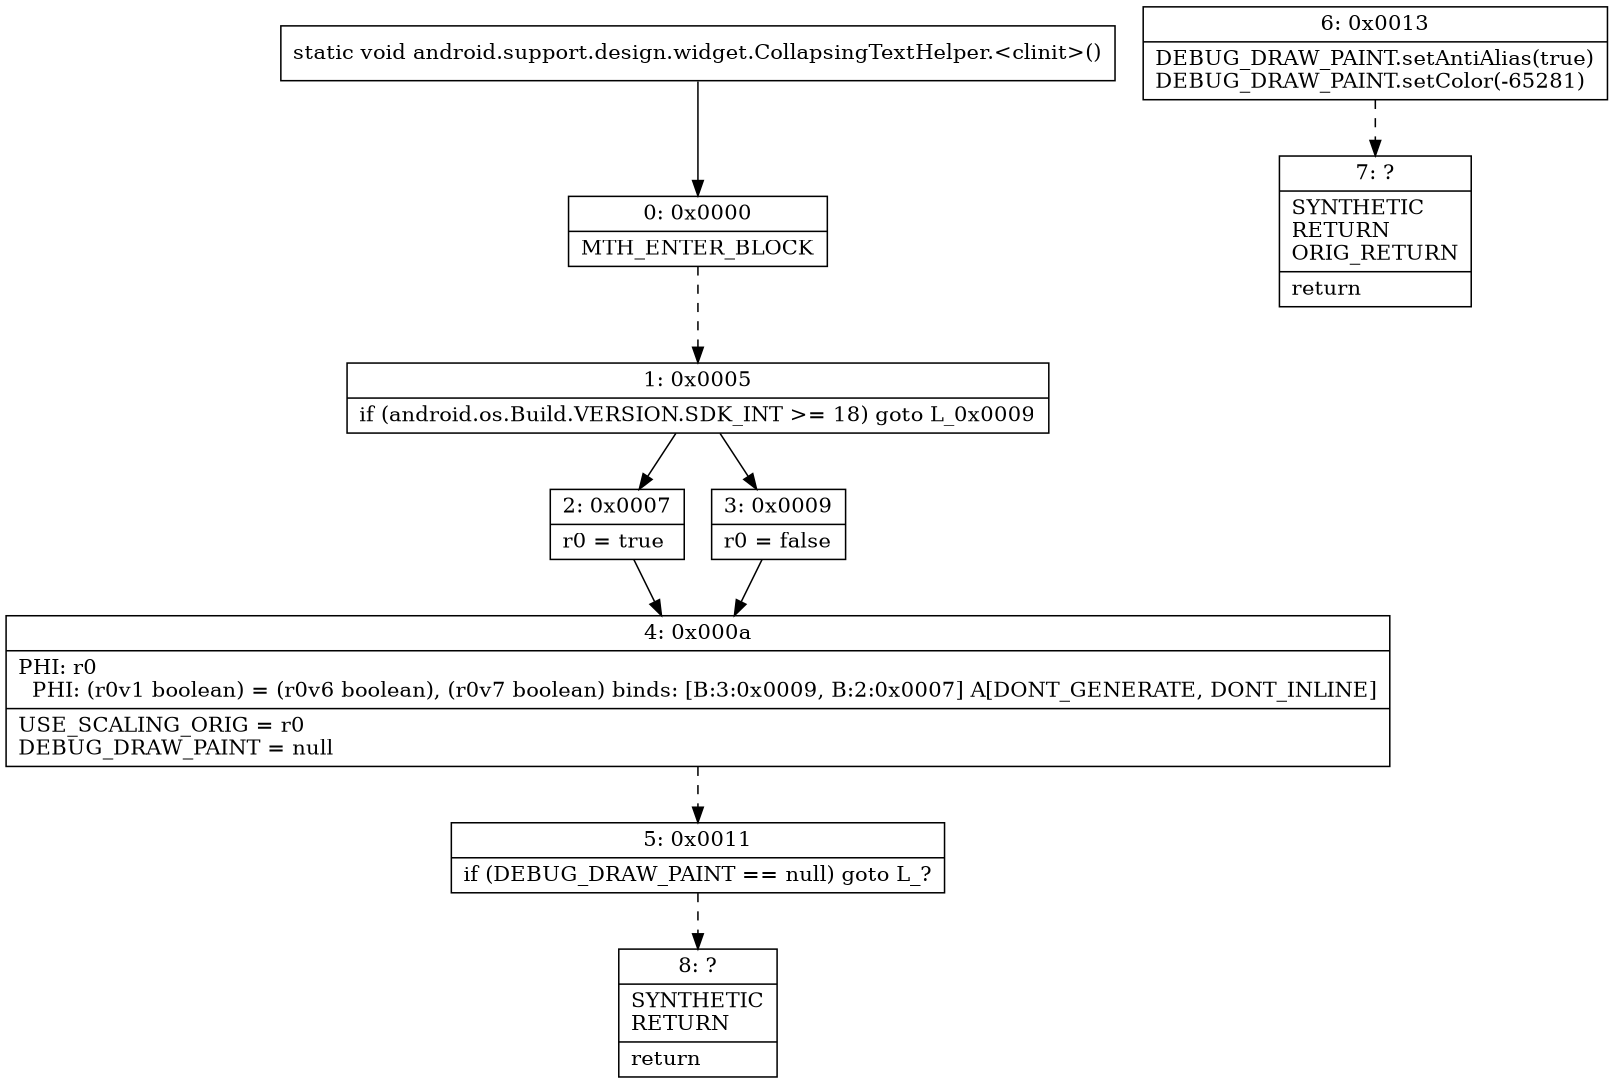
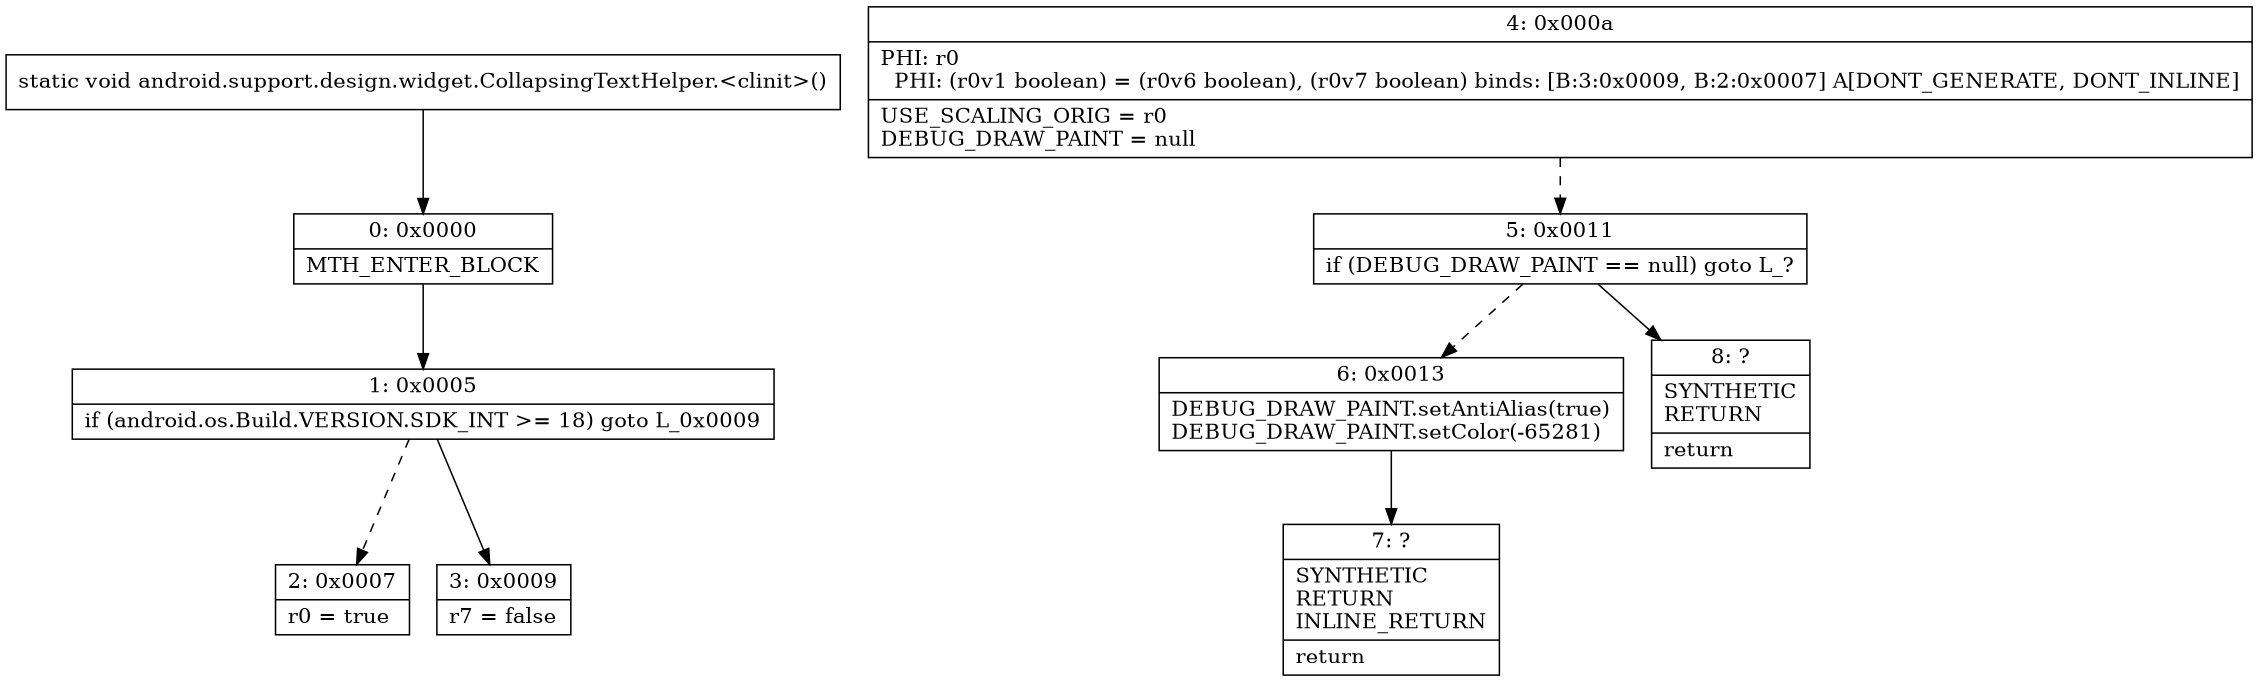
edge "6: 0x0013" -> "7: ?": style dashed -> solid
node "7: ?": text "ORIG_RETURN" -> "INLINE_RETURN"
edge "0: 0x0000" -> "1: 0x0005": style dashed -> solid
edge "5: 0x0011" -> "6: 0x0013": added
edge "1: 0x0005" -> "2: 0x0007": style solid -> dashed
node "3: 0x0009": text "r0 = false" -> "r7 = false"
edge "2: 0x0007" -> "4: 0x000a": removed
edge "3: 0x0009" -> "4: 0x000a": removed
edge "5: 0x0011" -> "8: ?": style dashed -> solid
